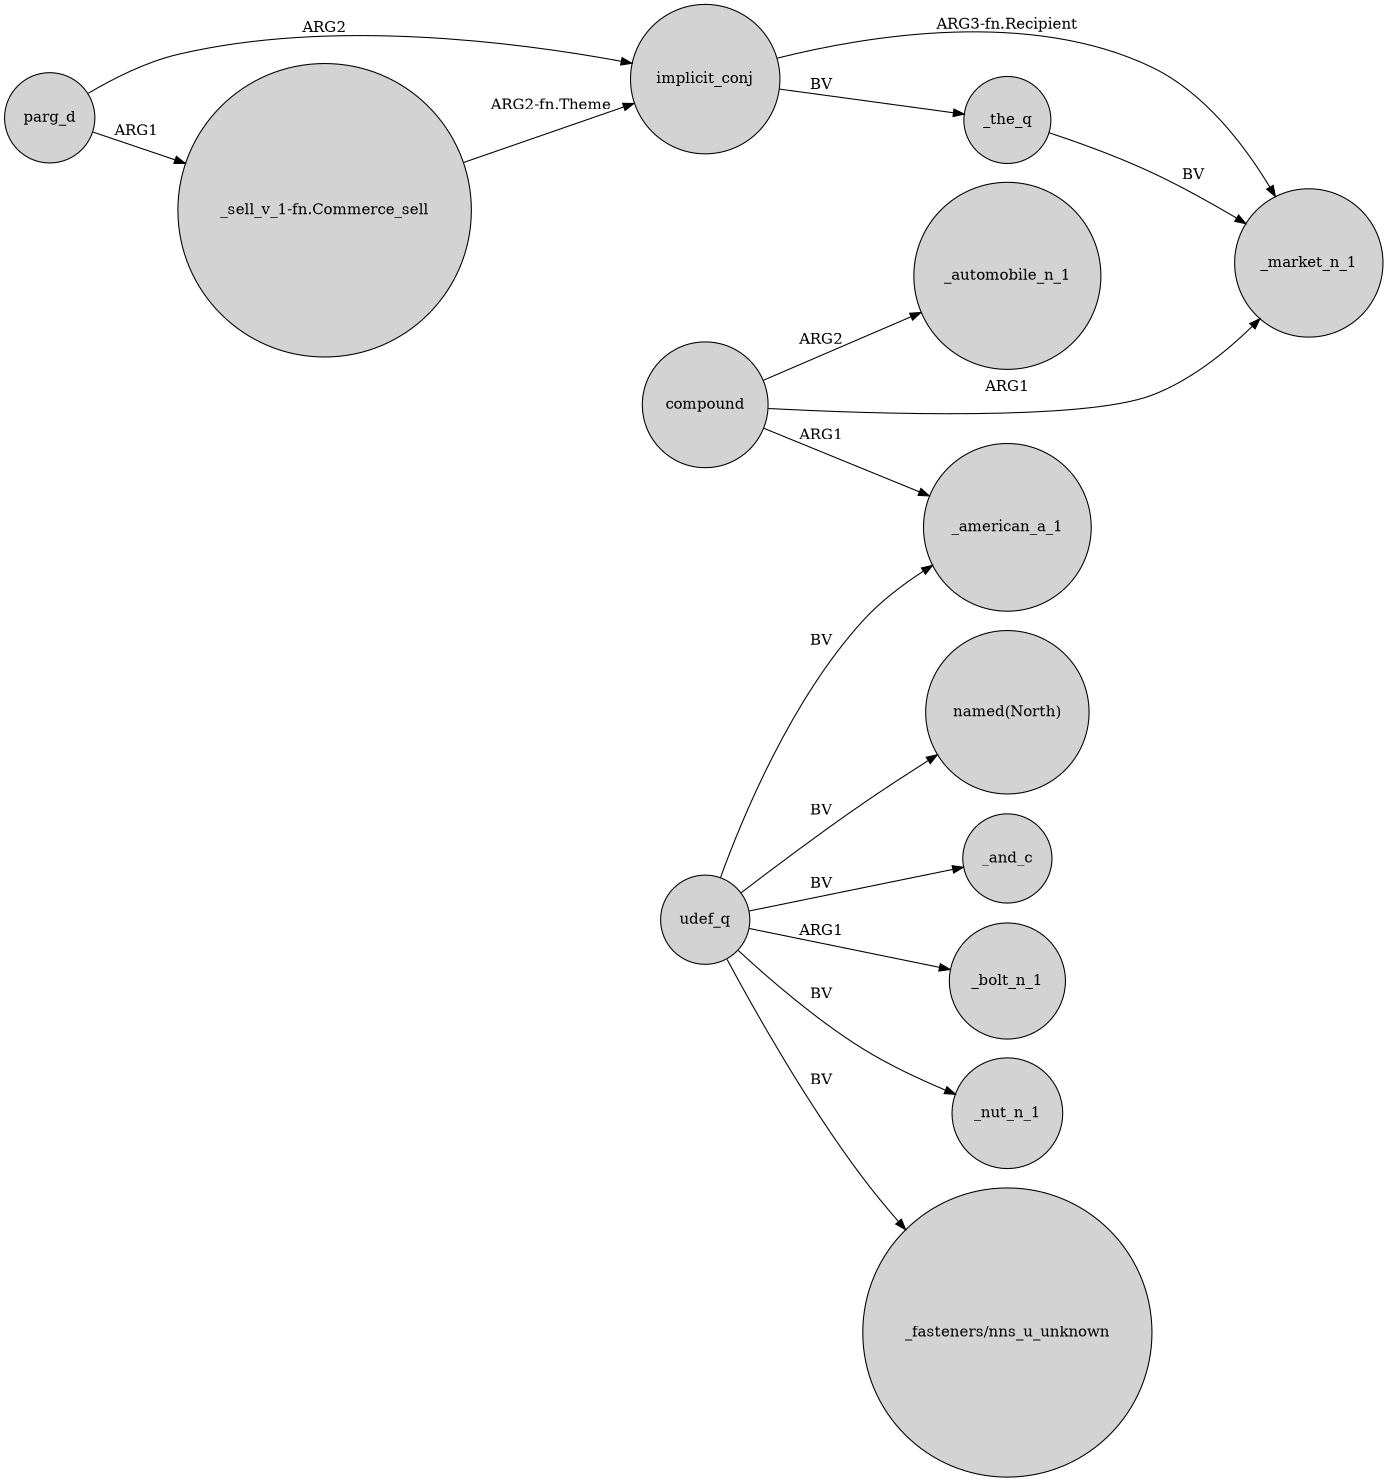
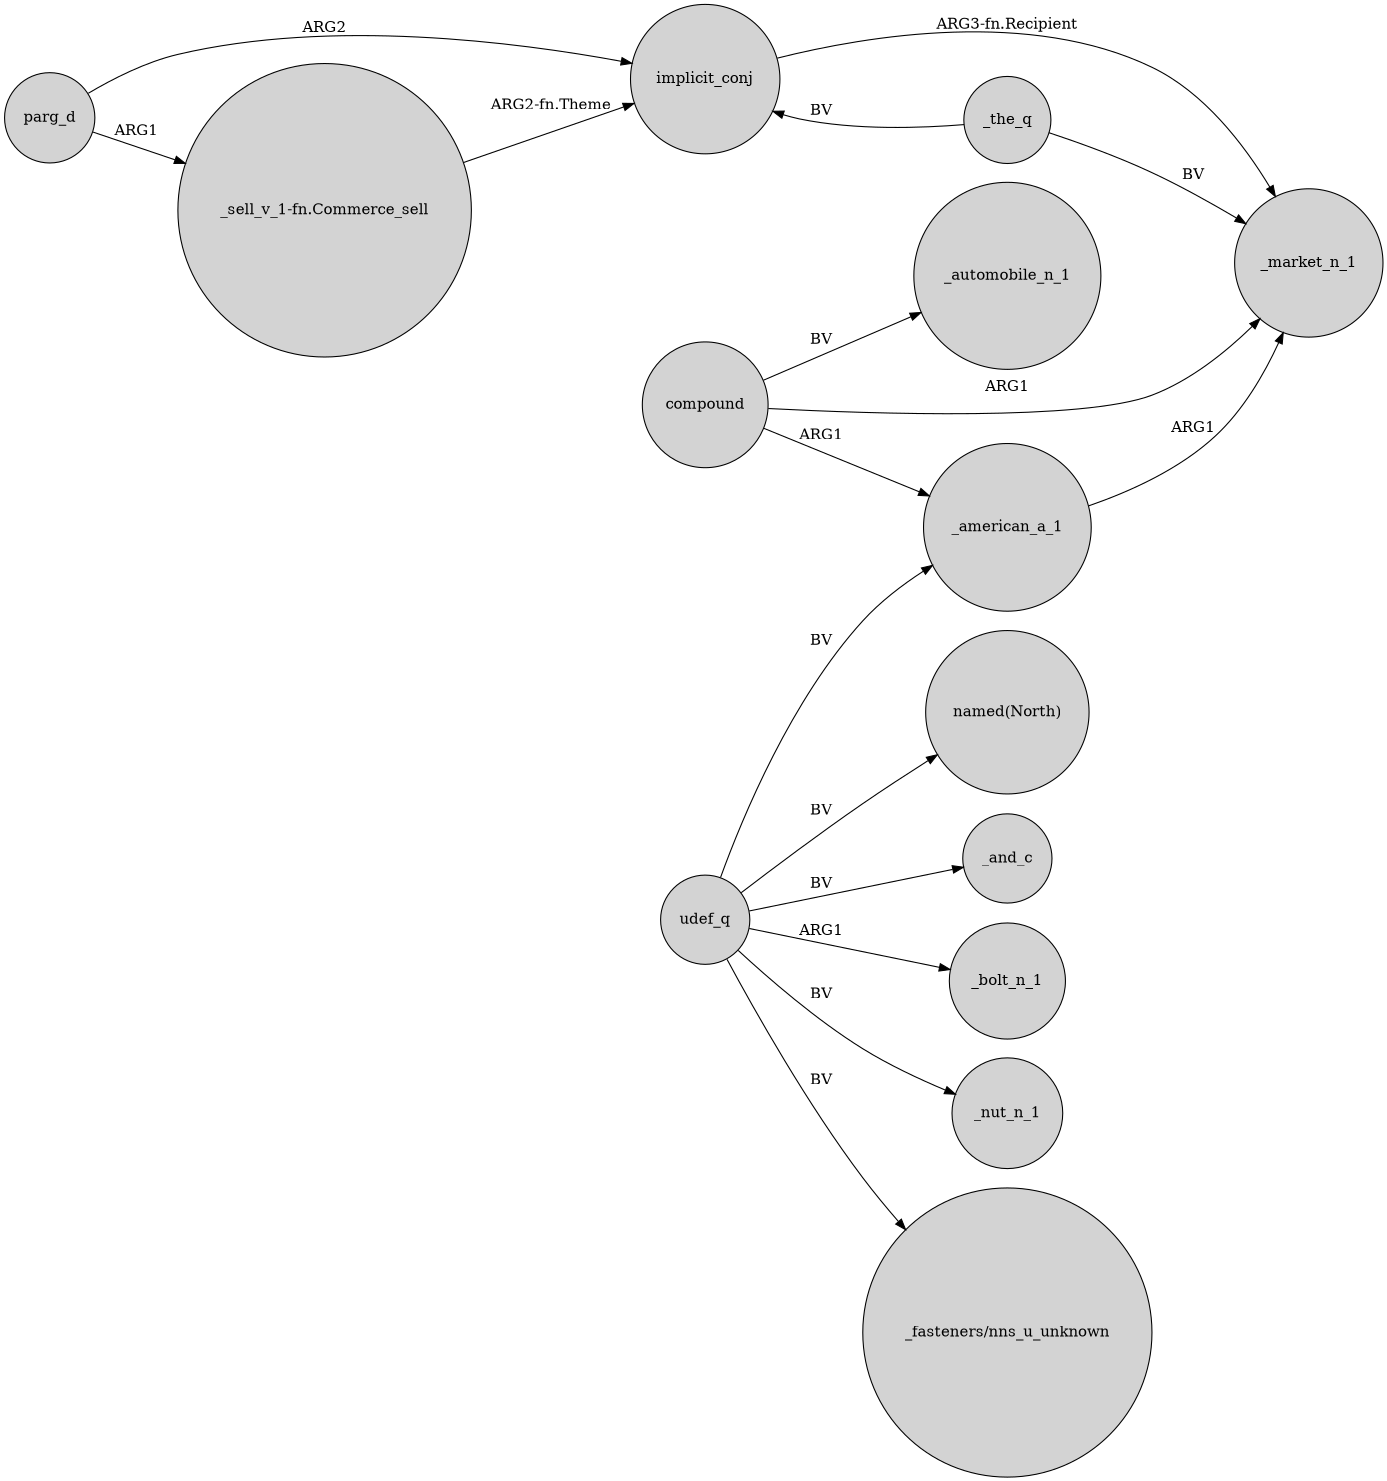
edge "implicit_conj" -> "_the_q": reversed
edge "compound" -> "_automobile_n_1": label "ARG2" -> "BV"
edge "_american_a_1" -> "_market_n_1": added, label "ARG1"
